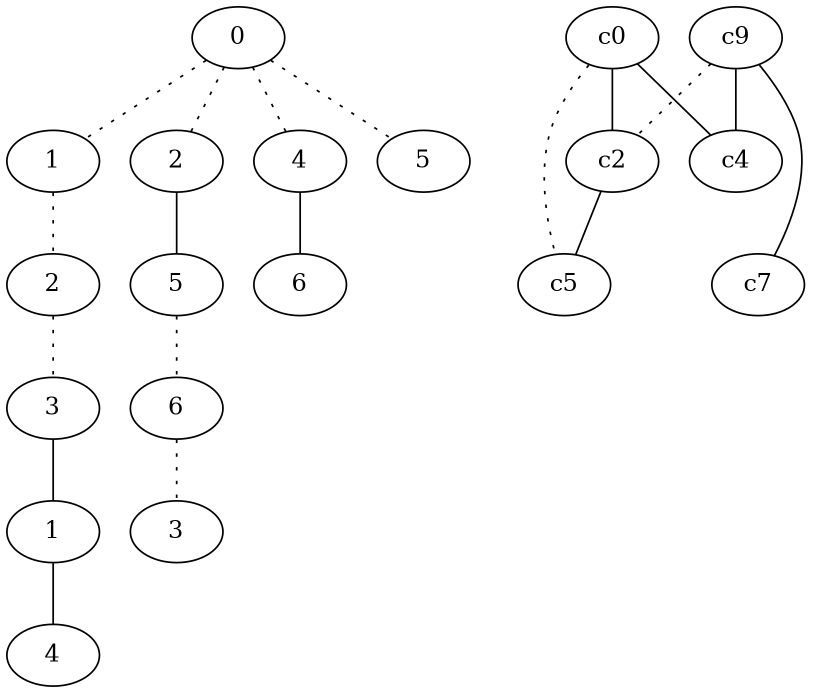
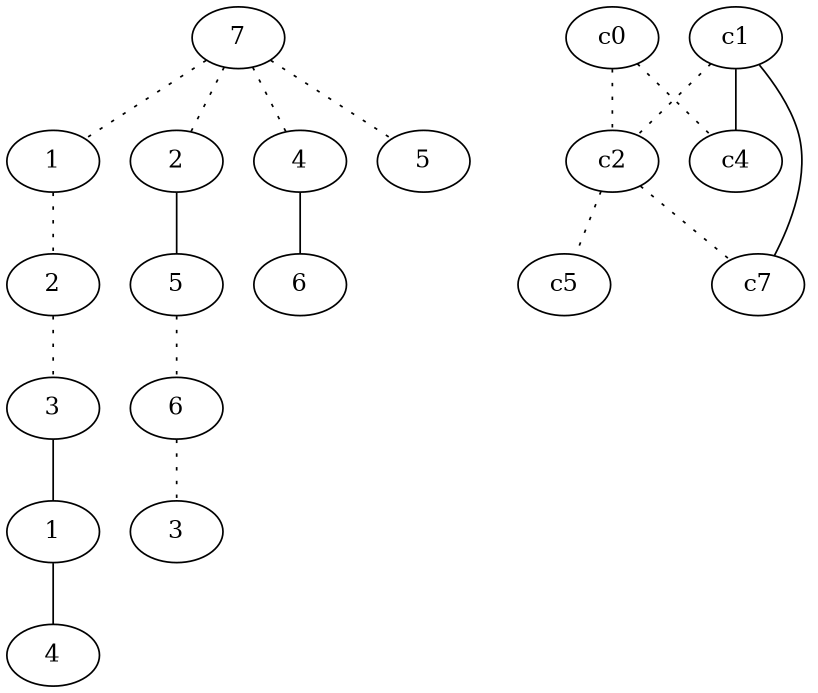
node "0": label "0" -> "7"
node "c9": label "c9" -> "c1"
edge "c0" -- "c4": style solid -> dotted
edge "c0" -- "c2": style solid -> dotted
edge "c0" -- "c5": removed
edge "c2" -- "c5": style solid -> dotted
edge "c2" -- "c7": added
